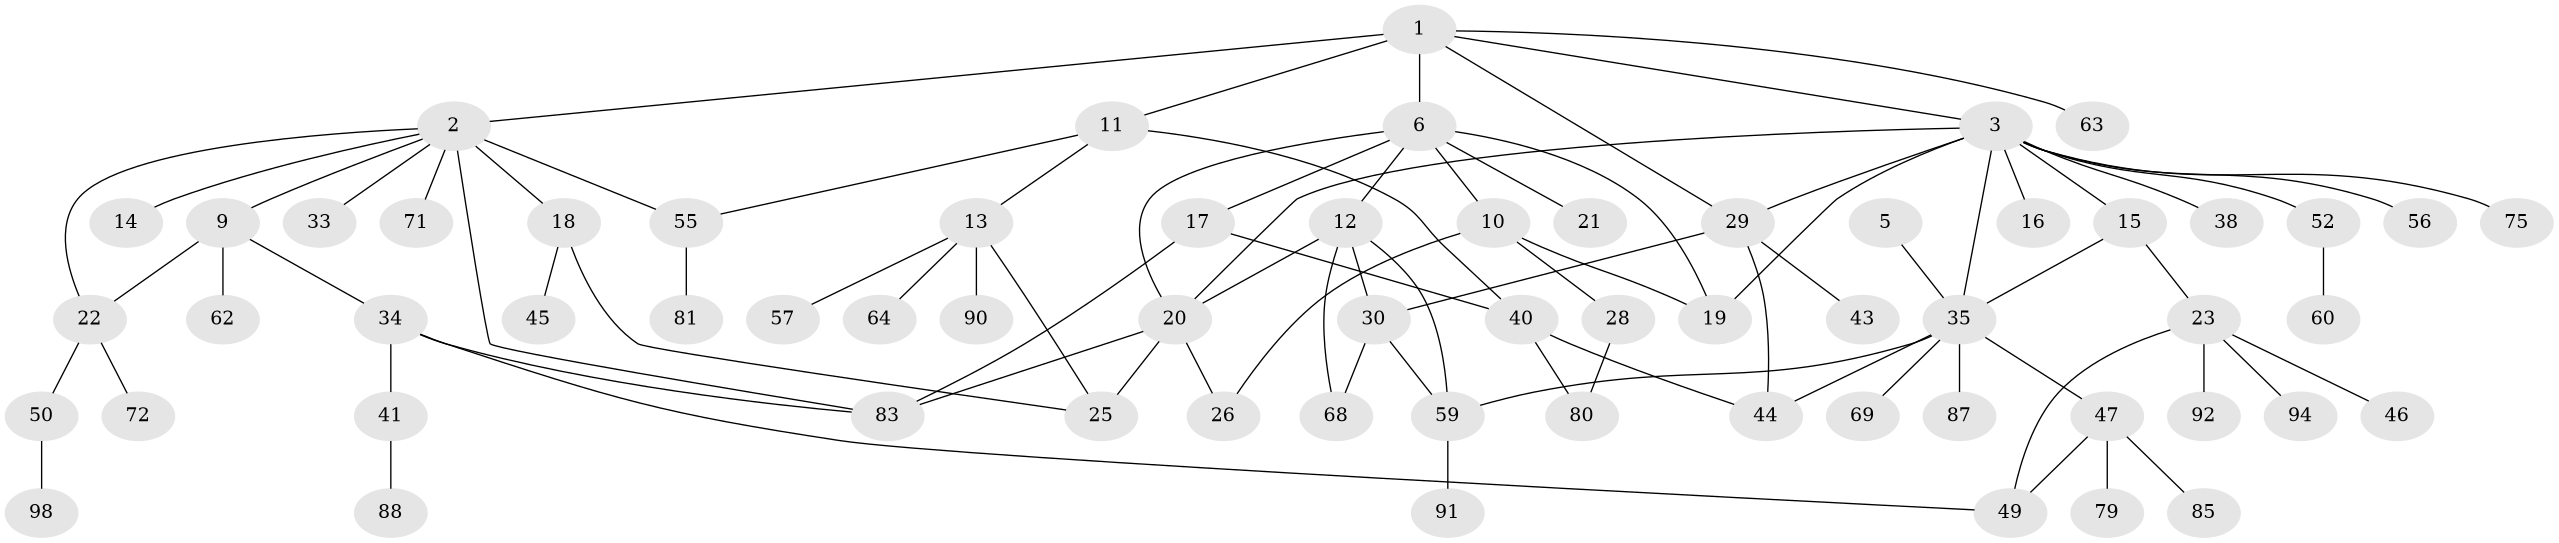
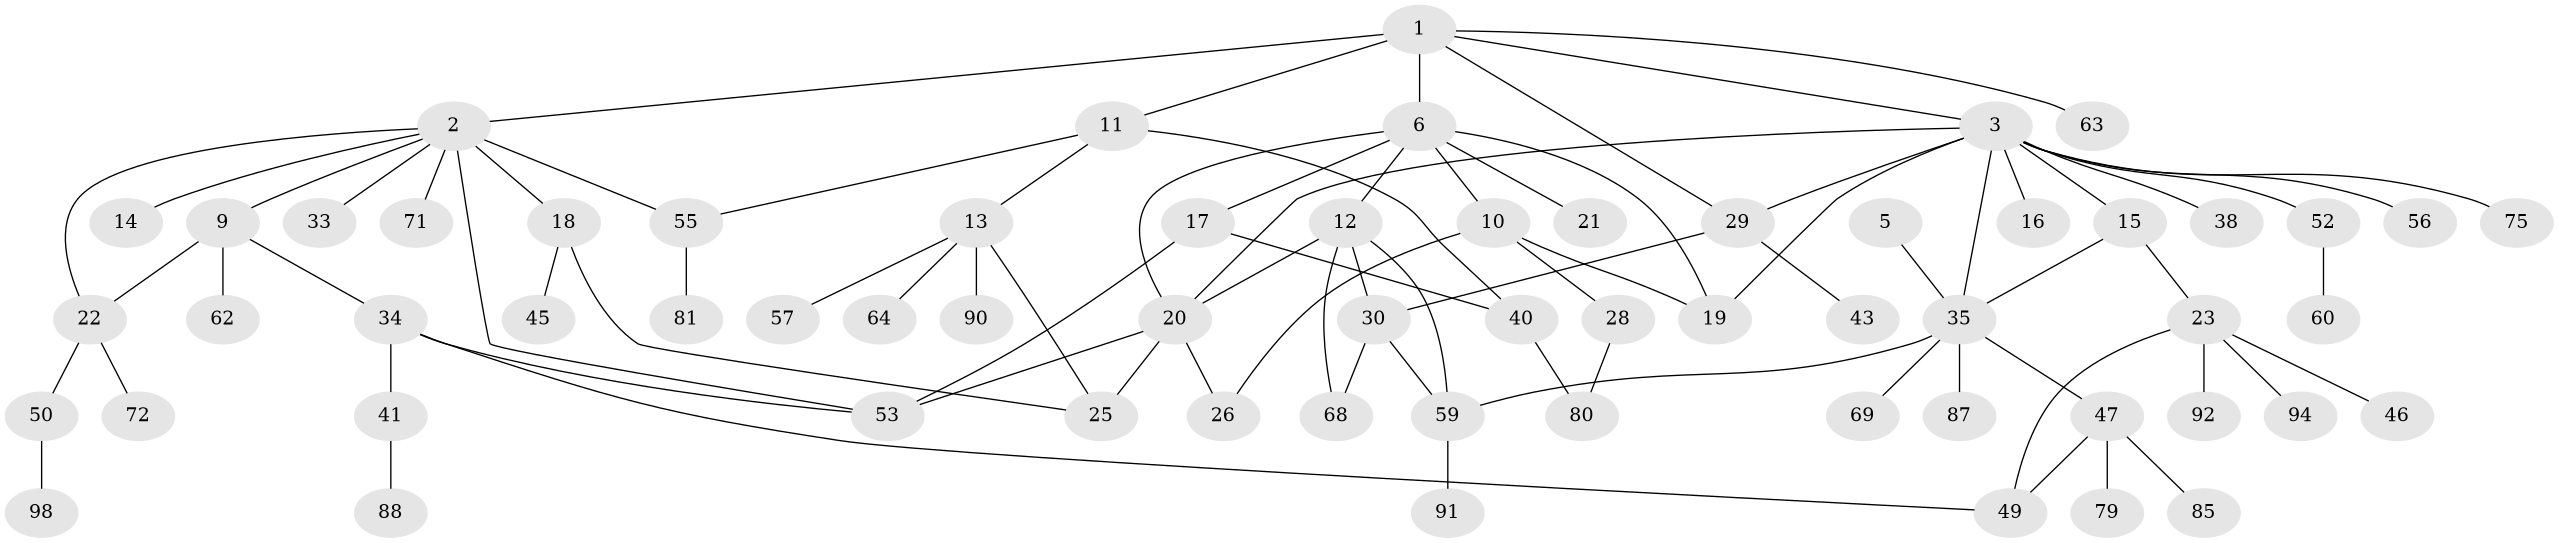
node "83": label "83" -> "53"
node "44": removed
